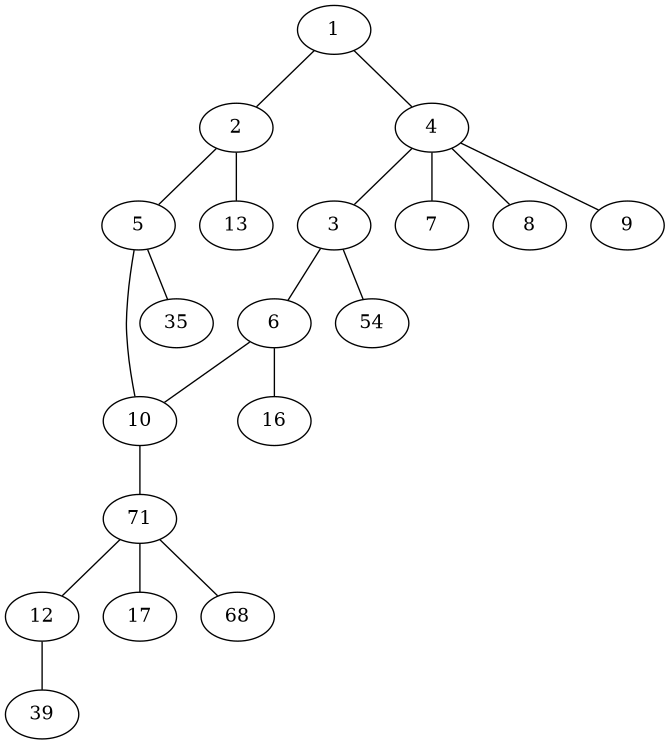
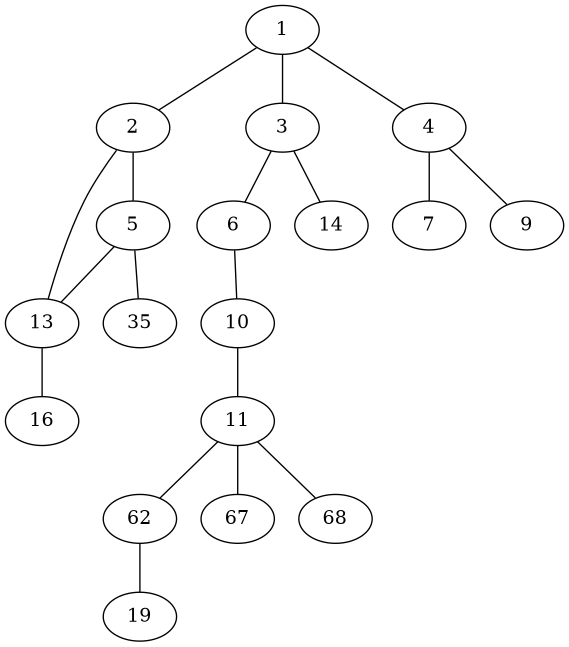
edge "4" -- "3": now "1" -- "3"
node "8": removed
edge "5" -- "10": now "5" -- "13"
node "54": label "54" -> "14"
edge "6" -- "16": now "13" -- "16"
node "71": label "71" -> "11"
node "12": label "12" -> "62"
node "17": label "17" -> "67"
node "39": label "39" -> "19"
